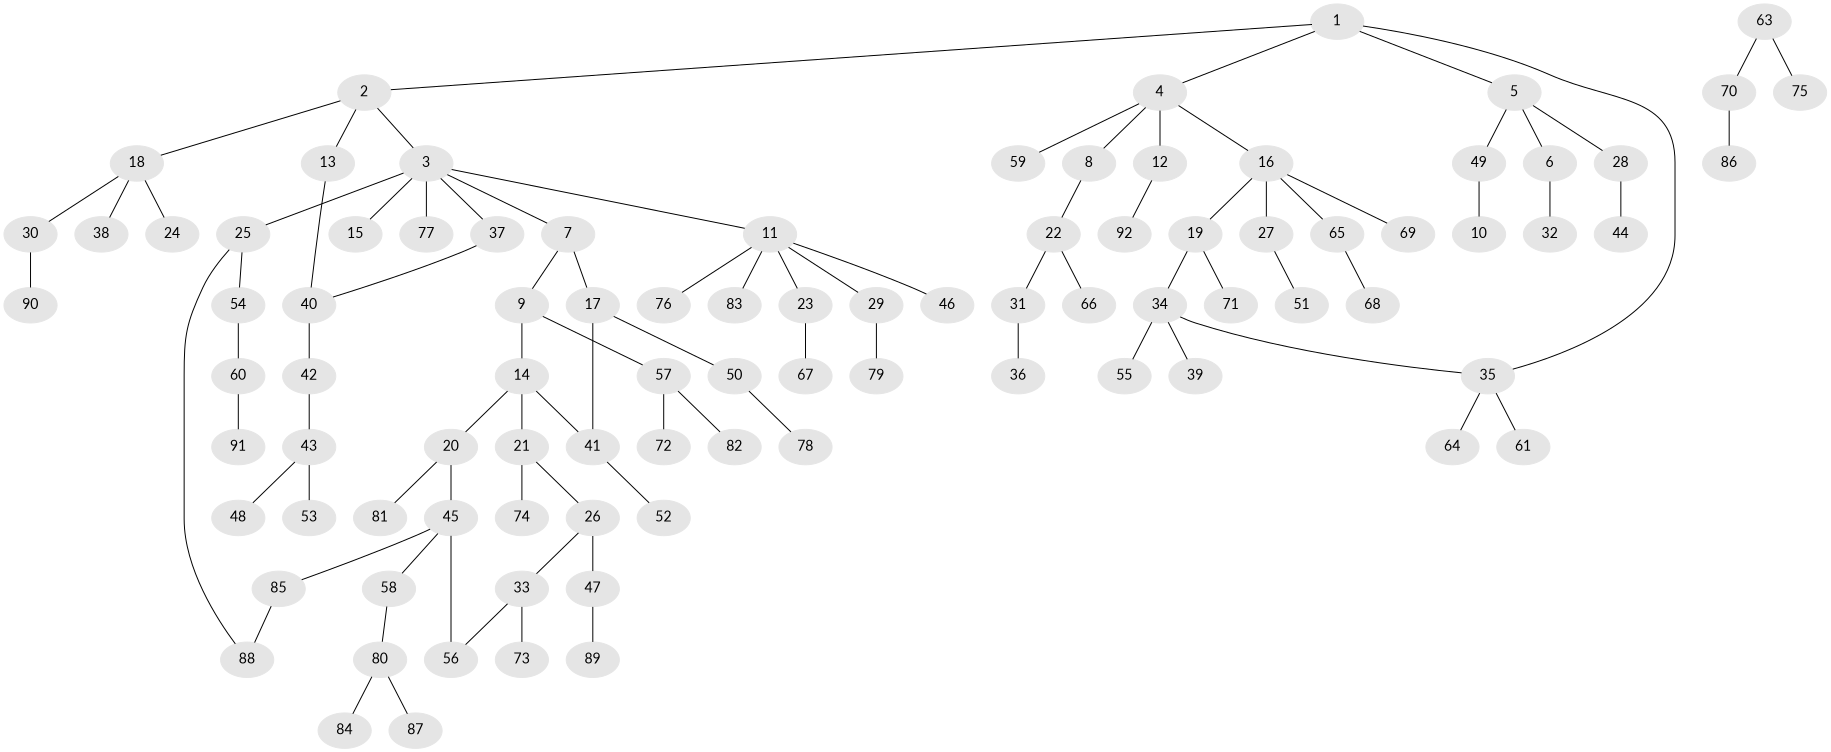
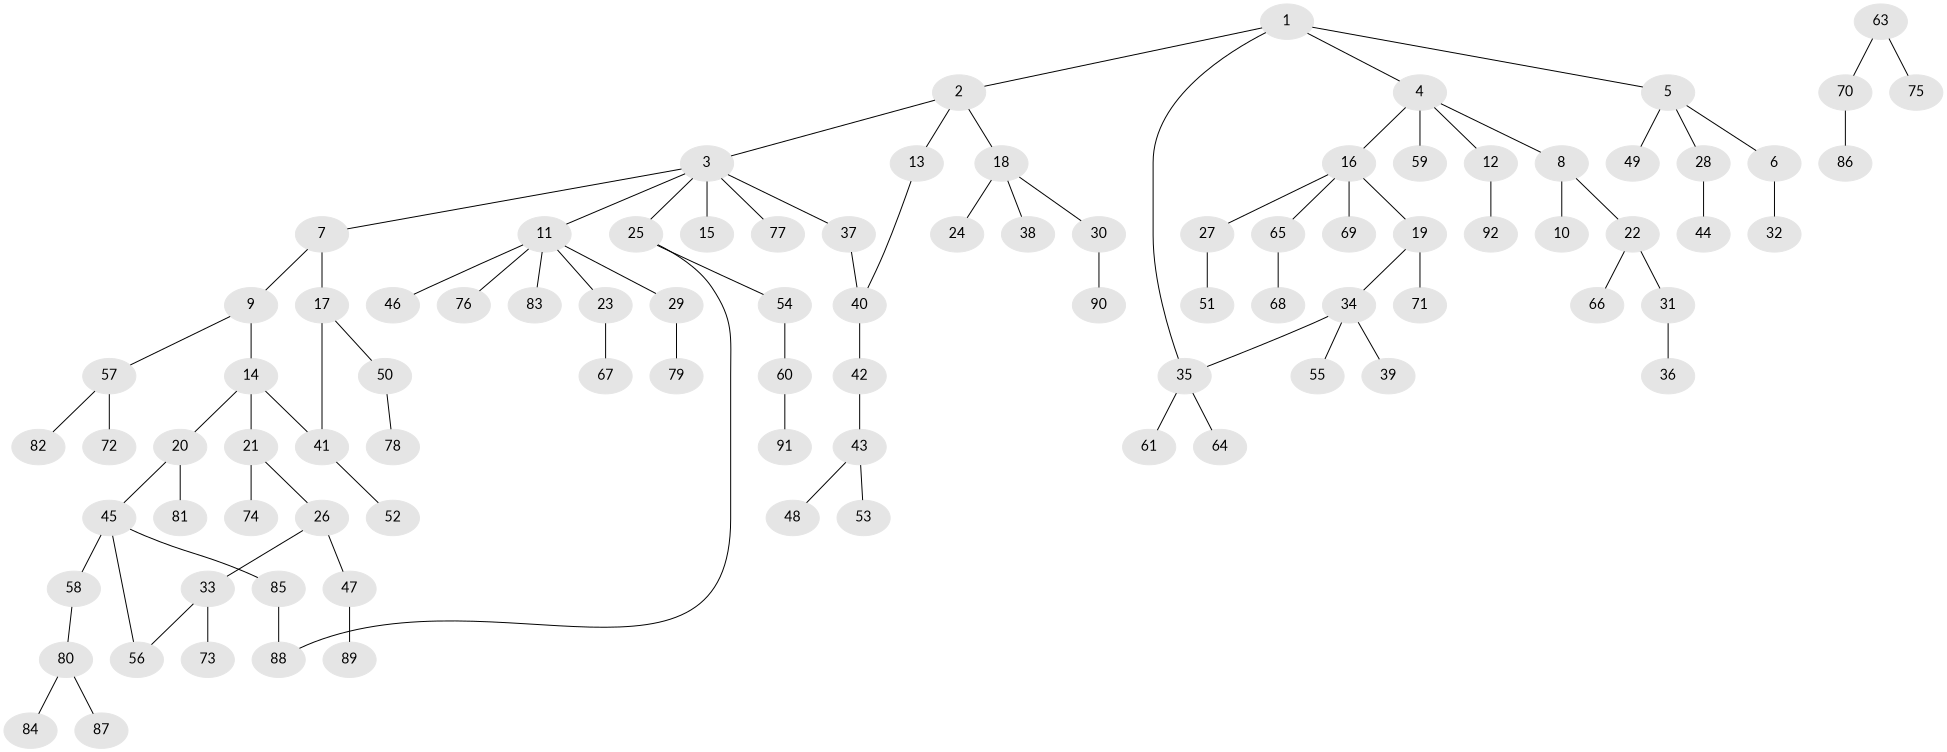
edge "49" -- "10": now "8" -- "10"
